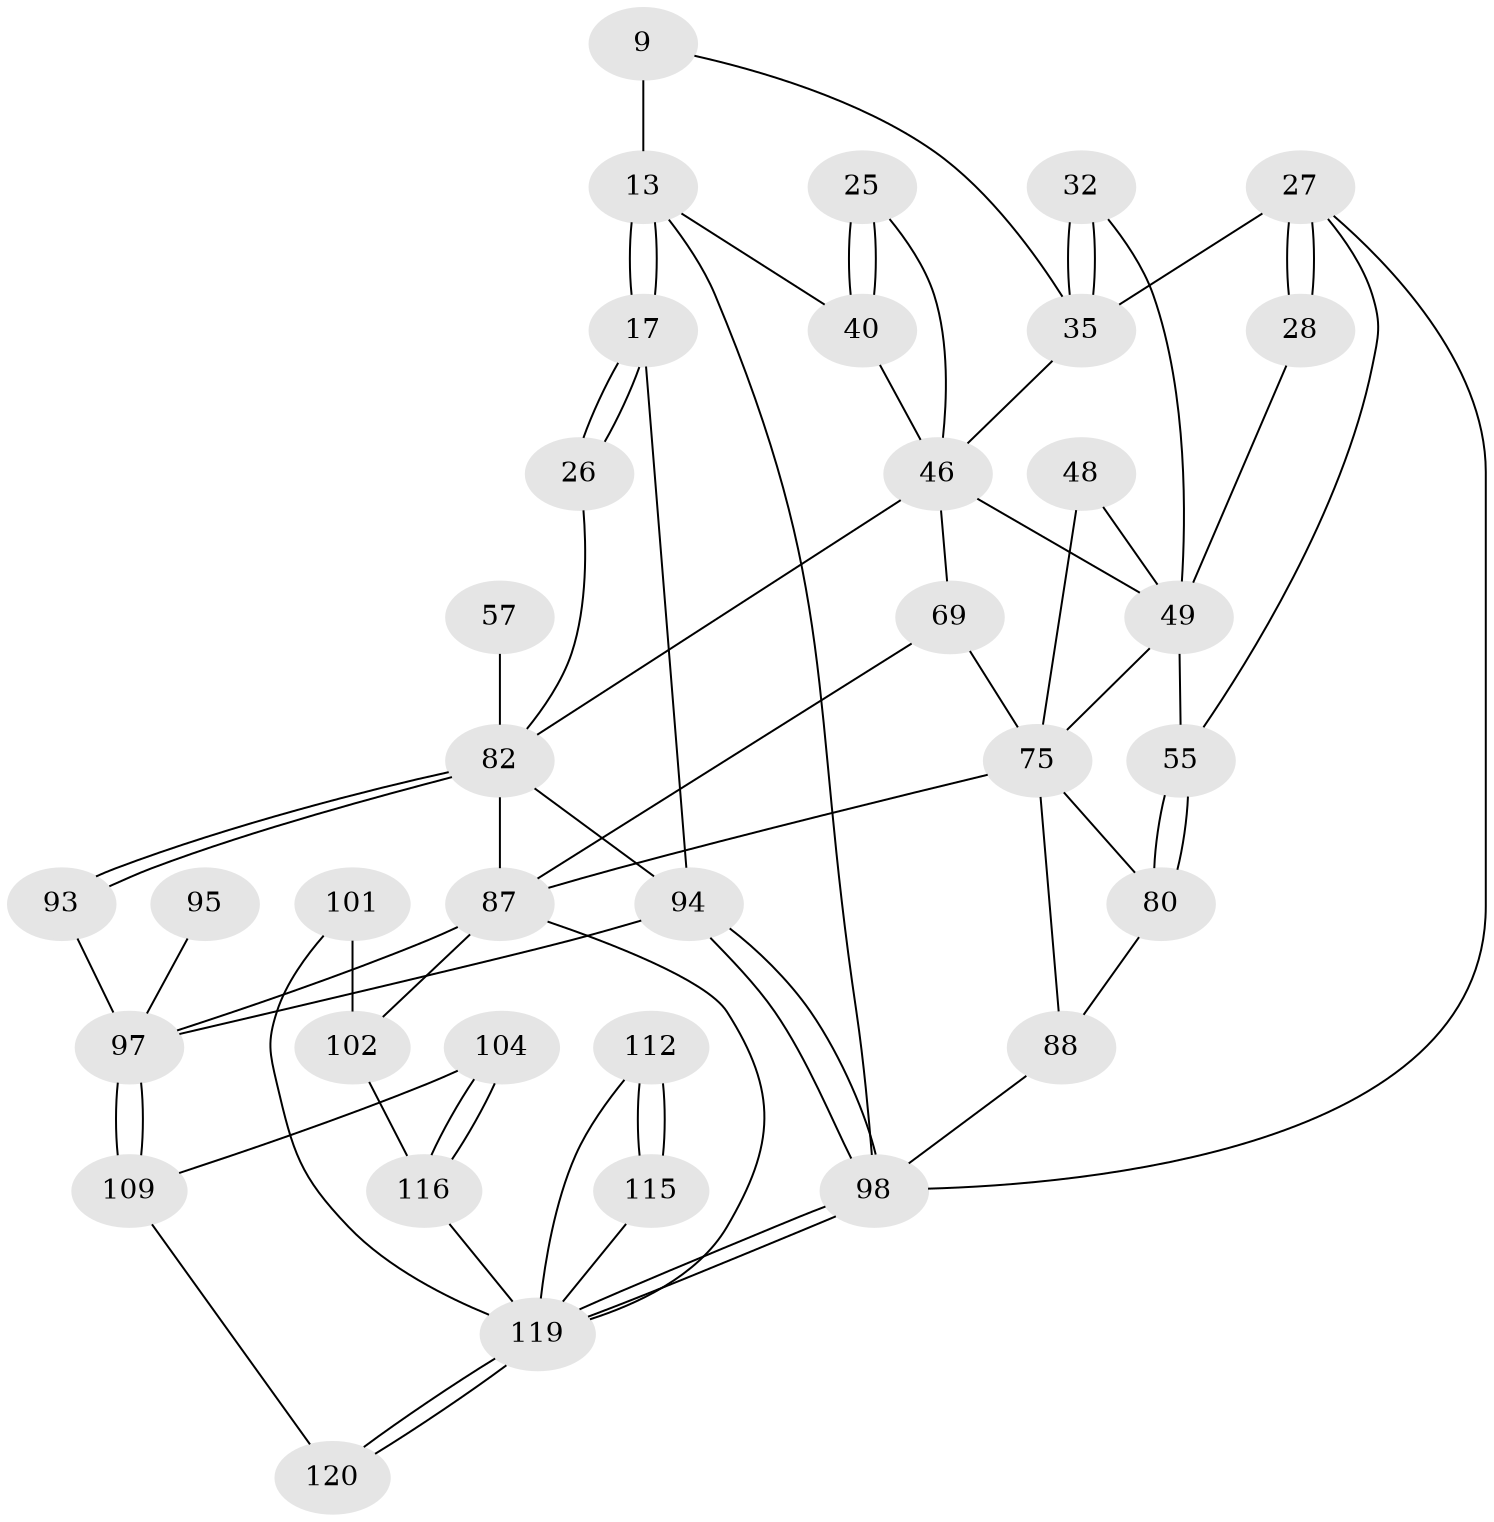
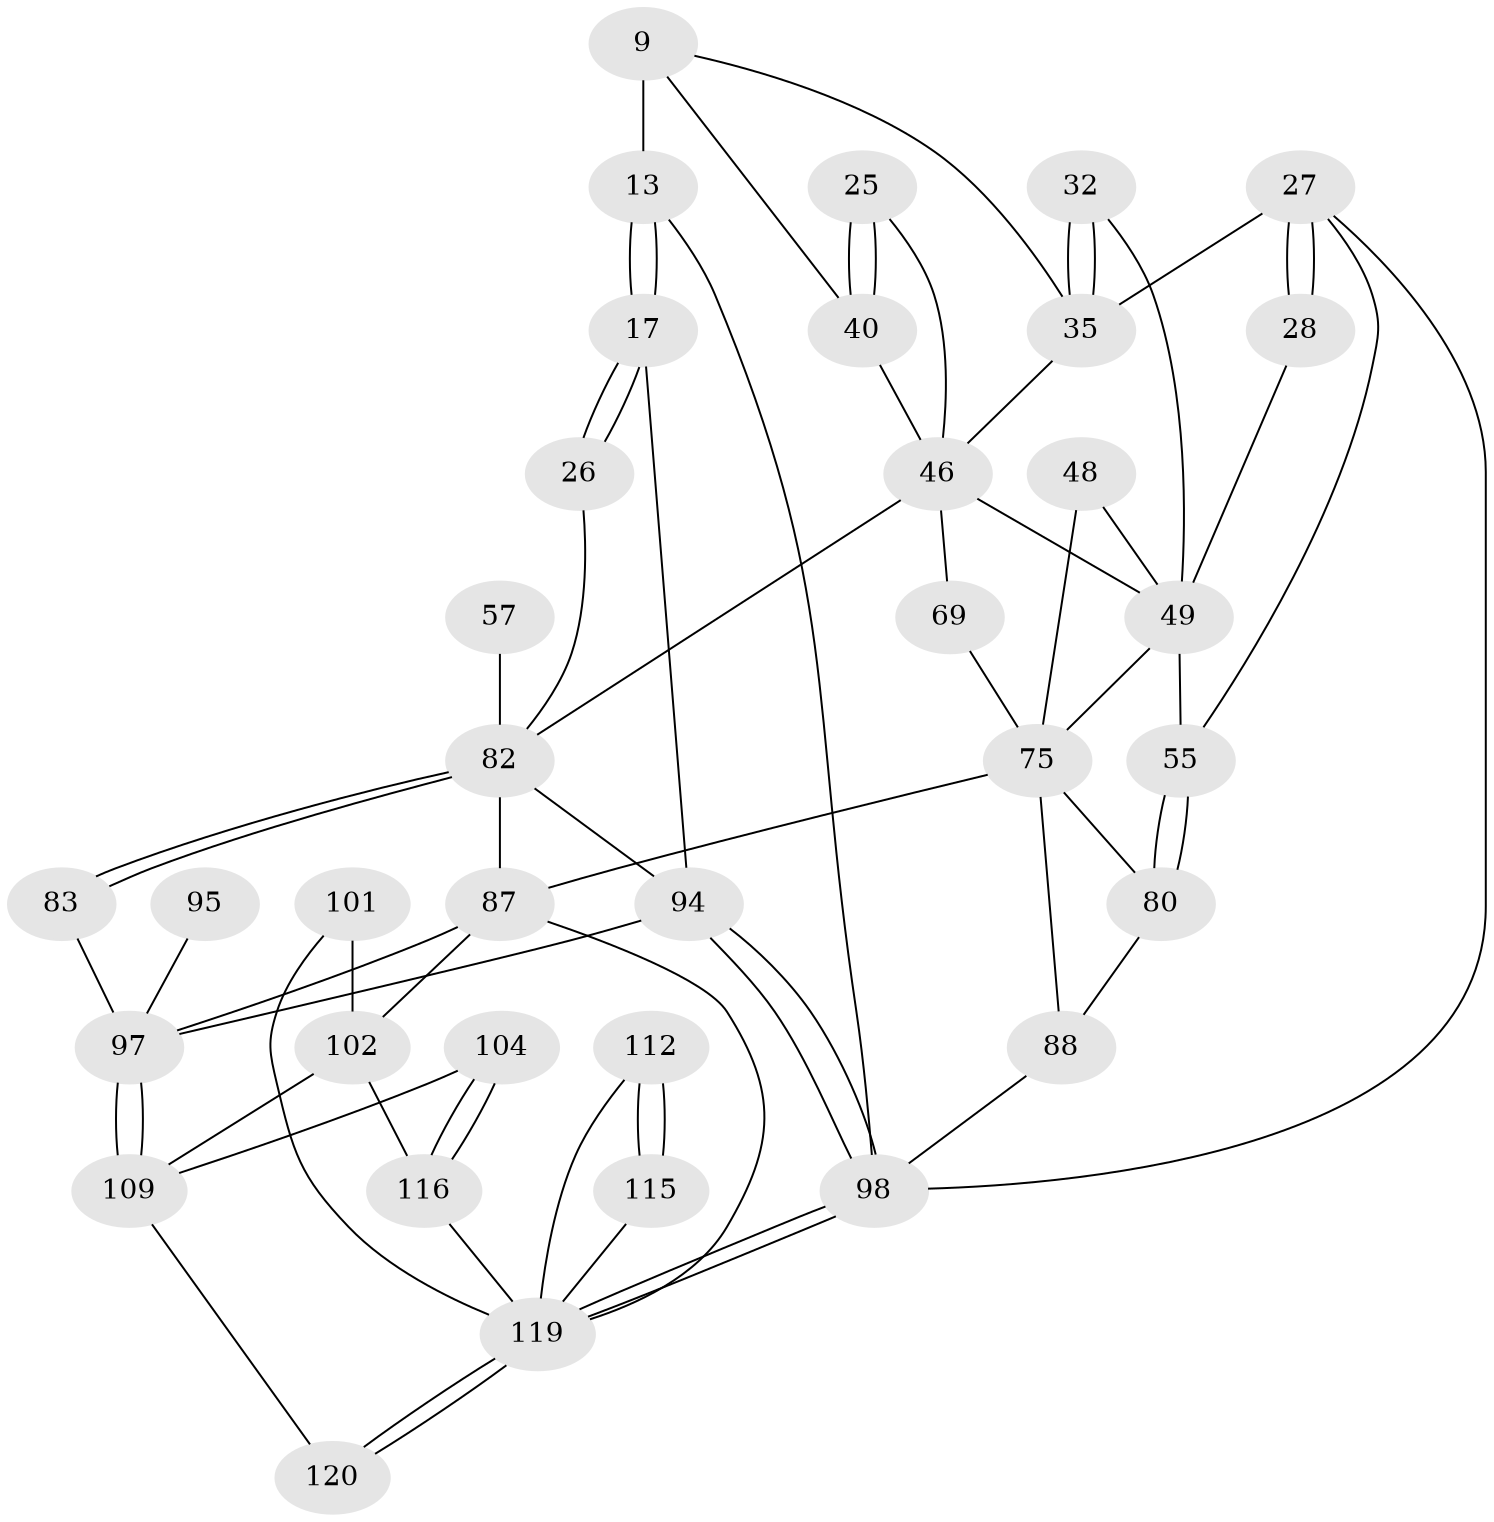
edge "13" -- "40": now "9" -- "40"
edge "69" -- "87": removed
node "93": label "93" -> "83"
edge "102" -- "109": added
